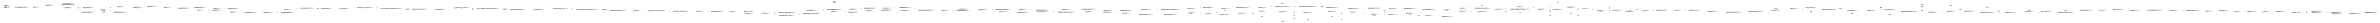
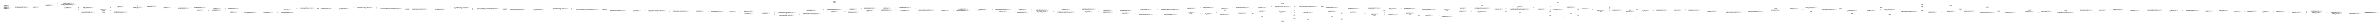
node "processArguments['0', '0', '1']": added
